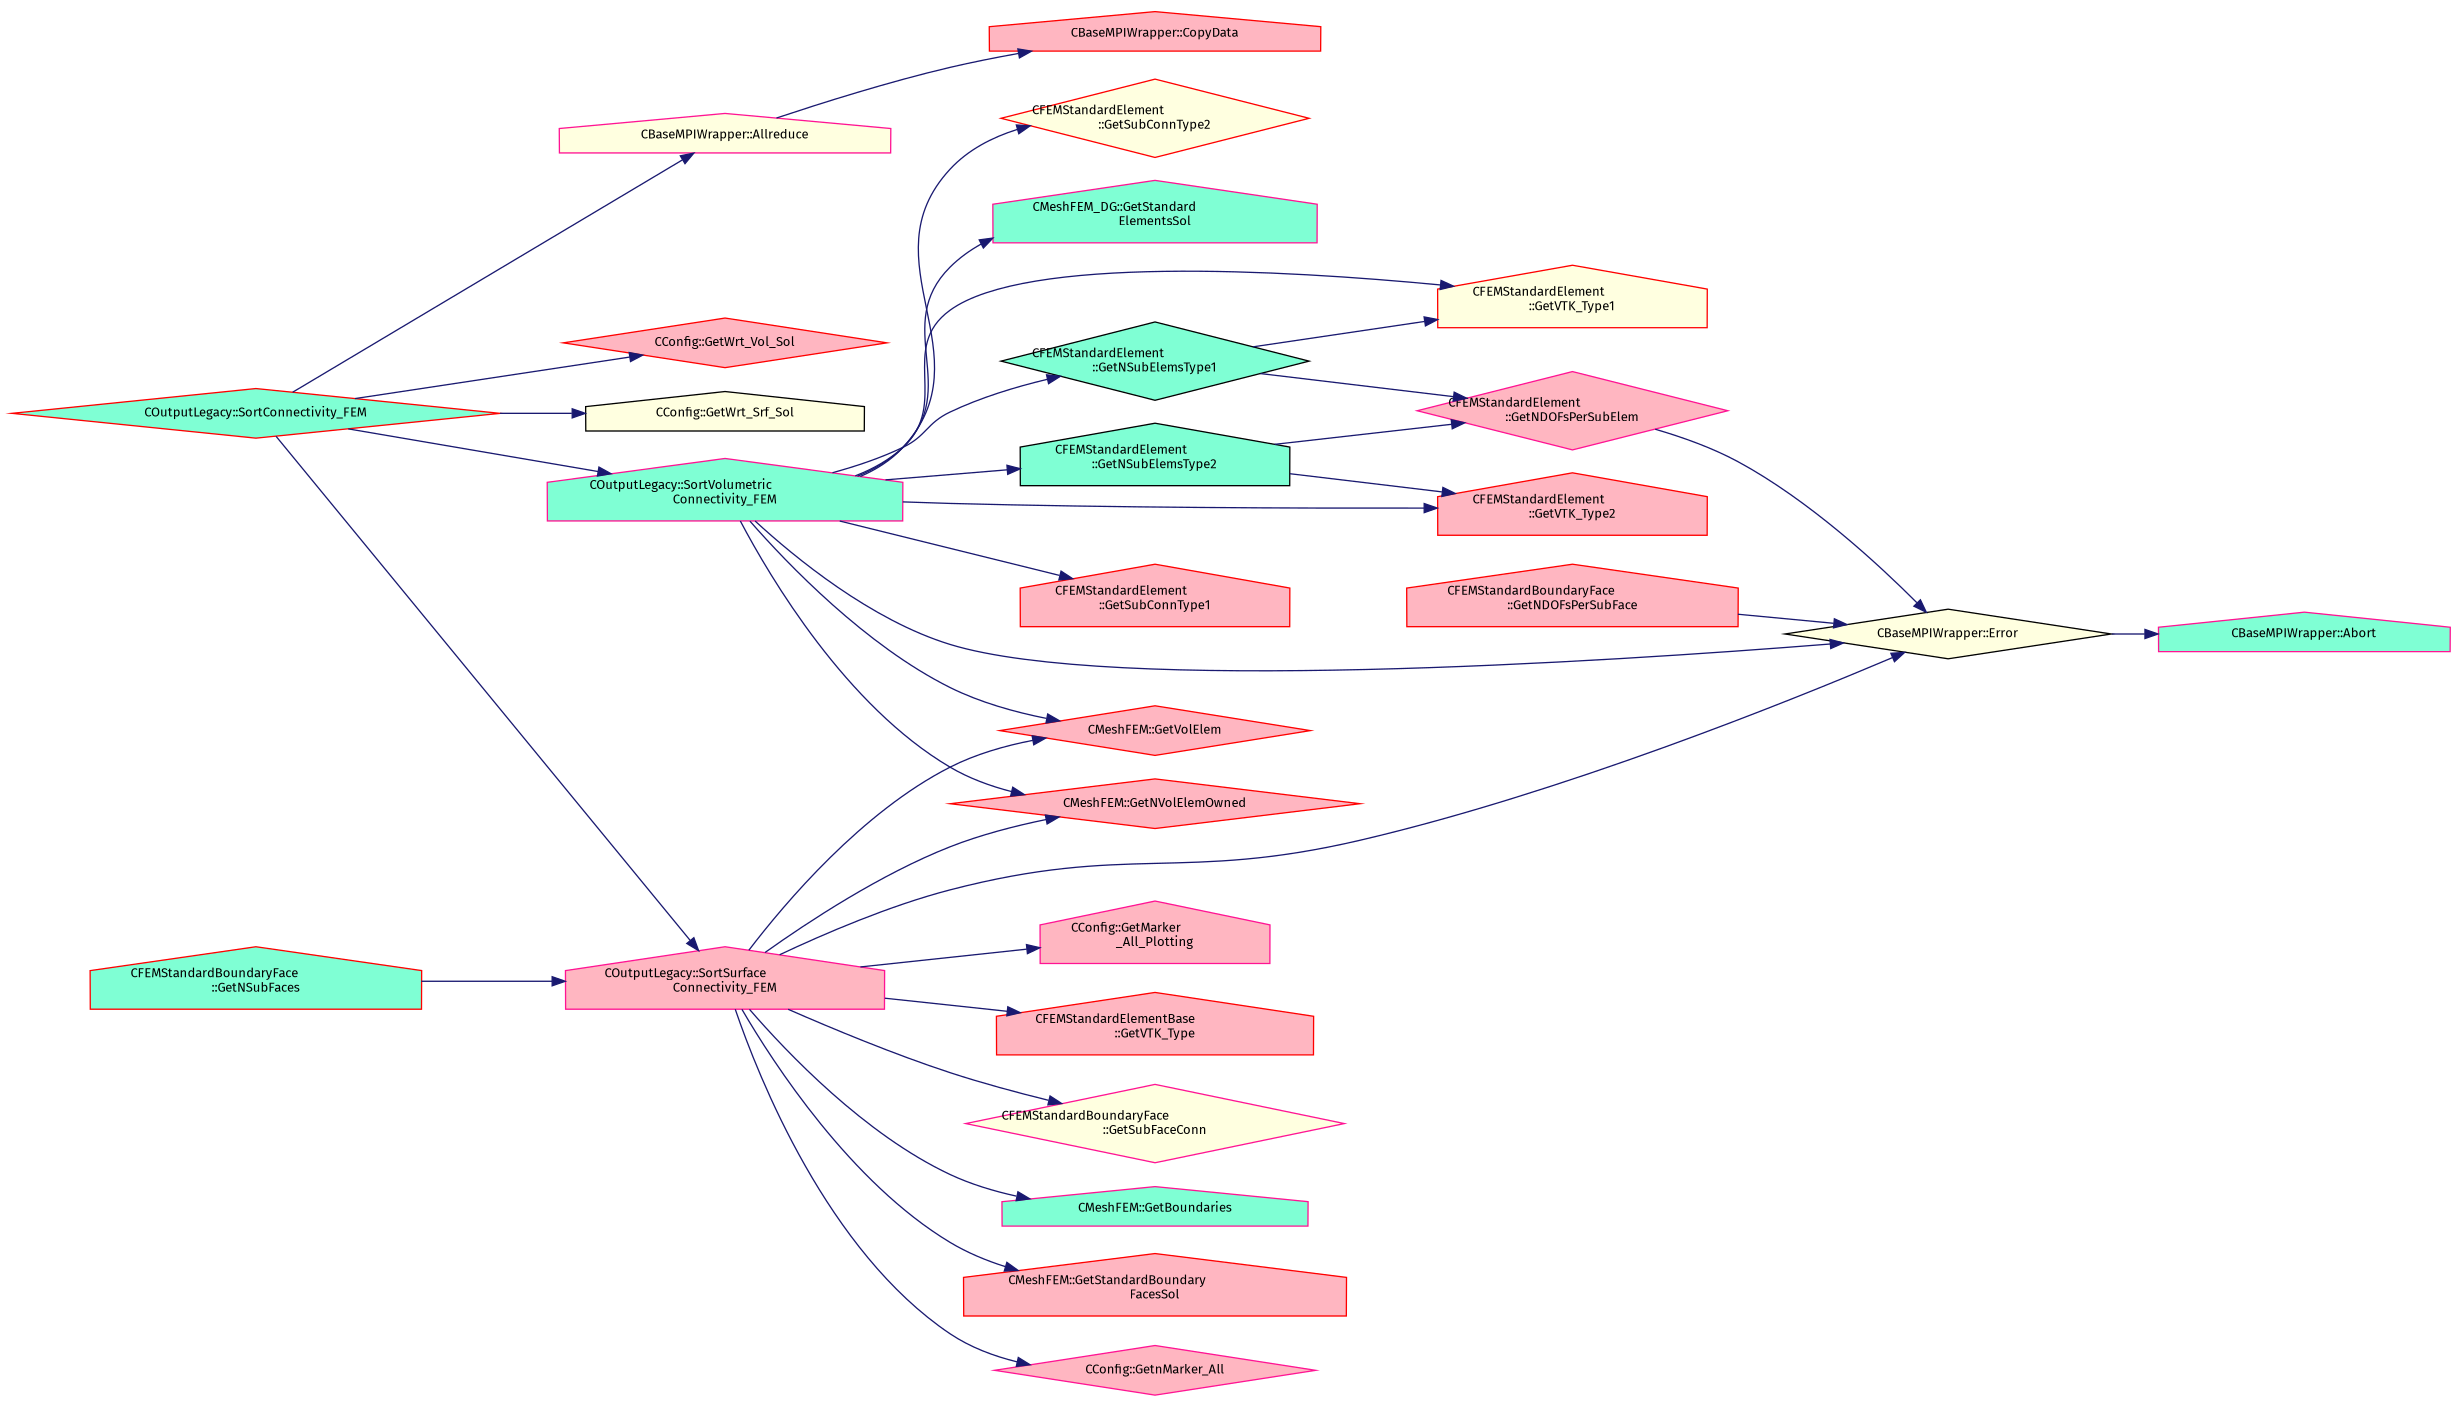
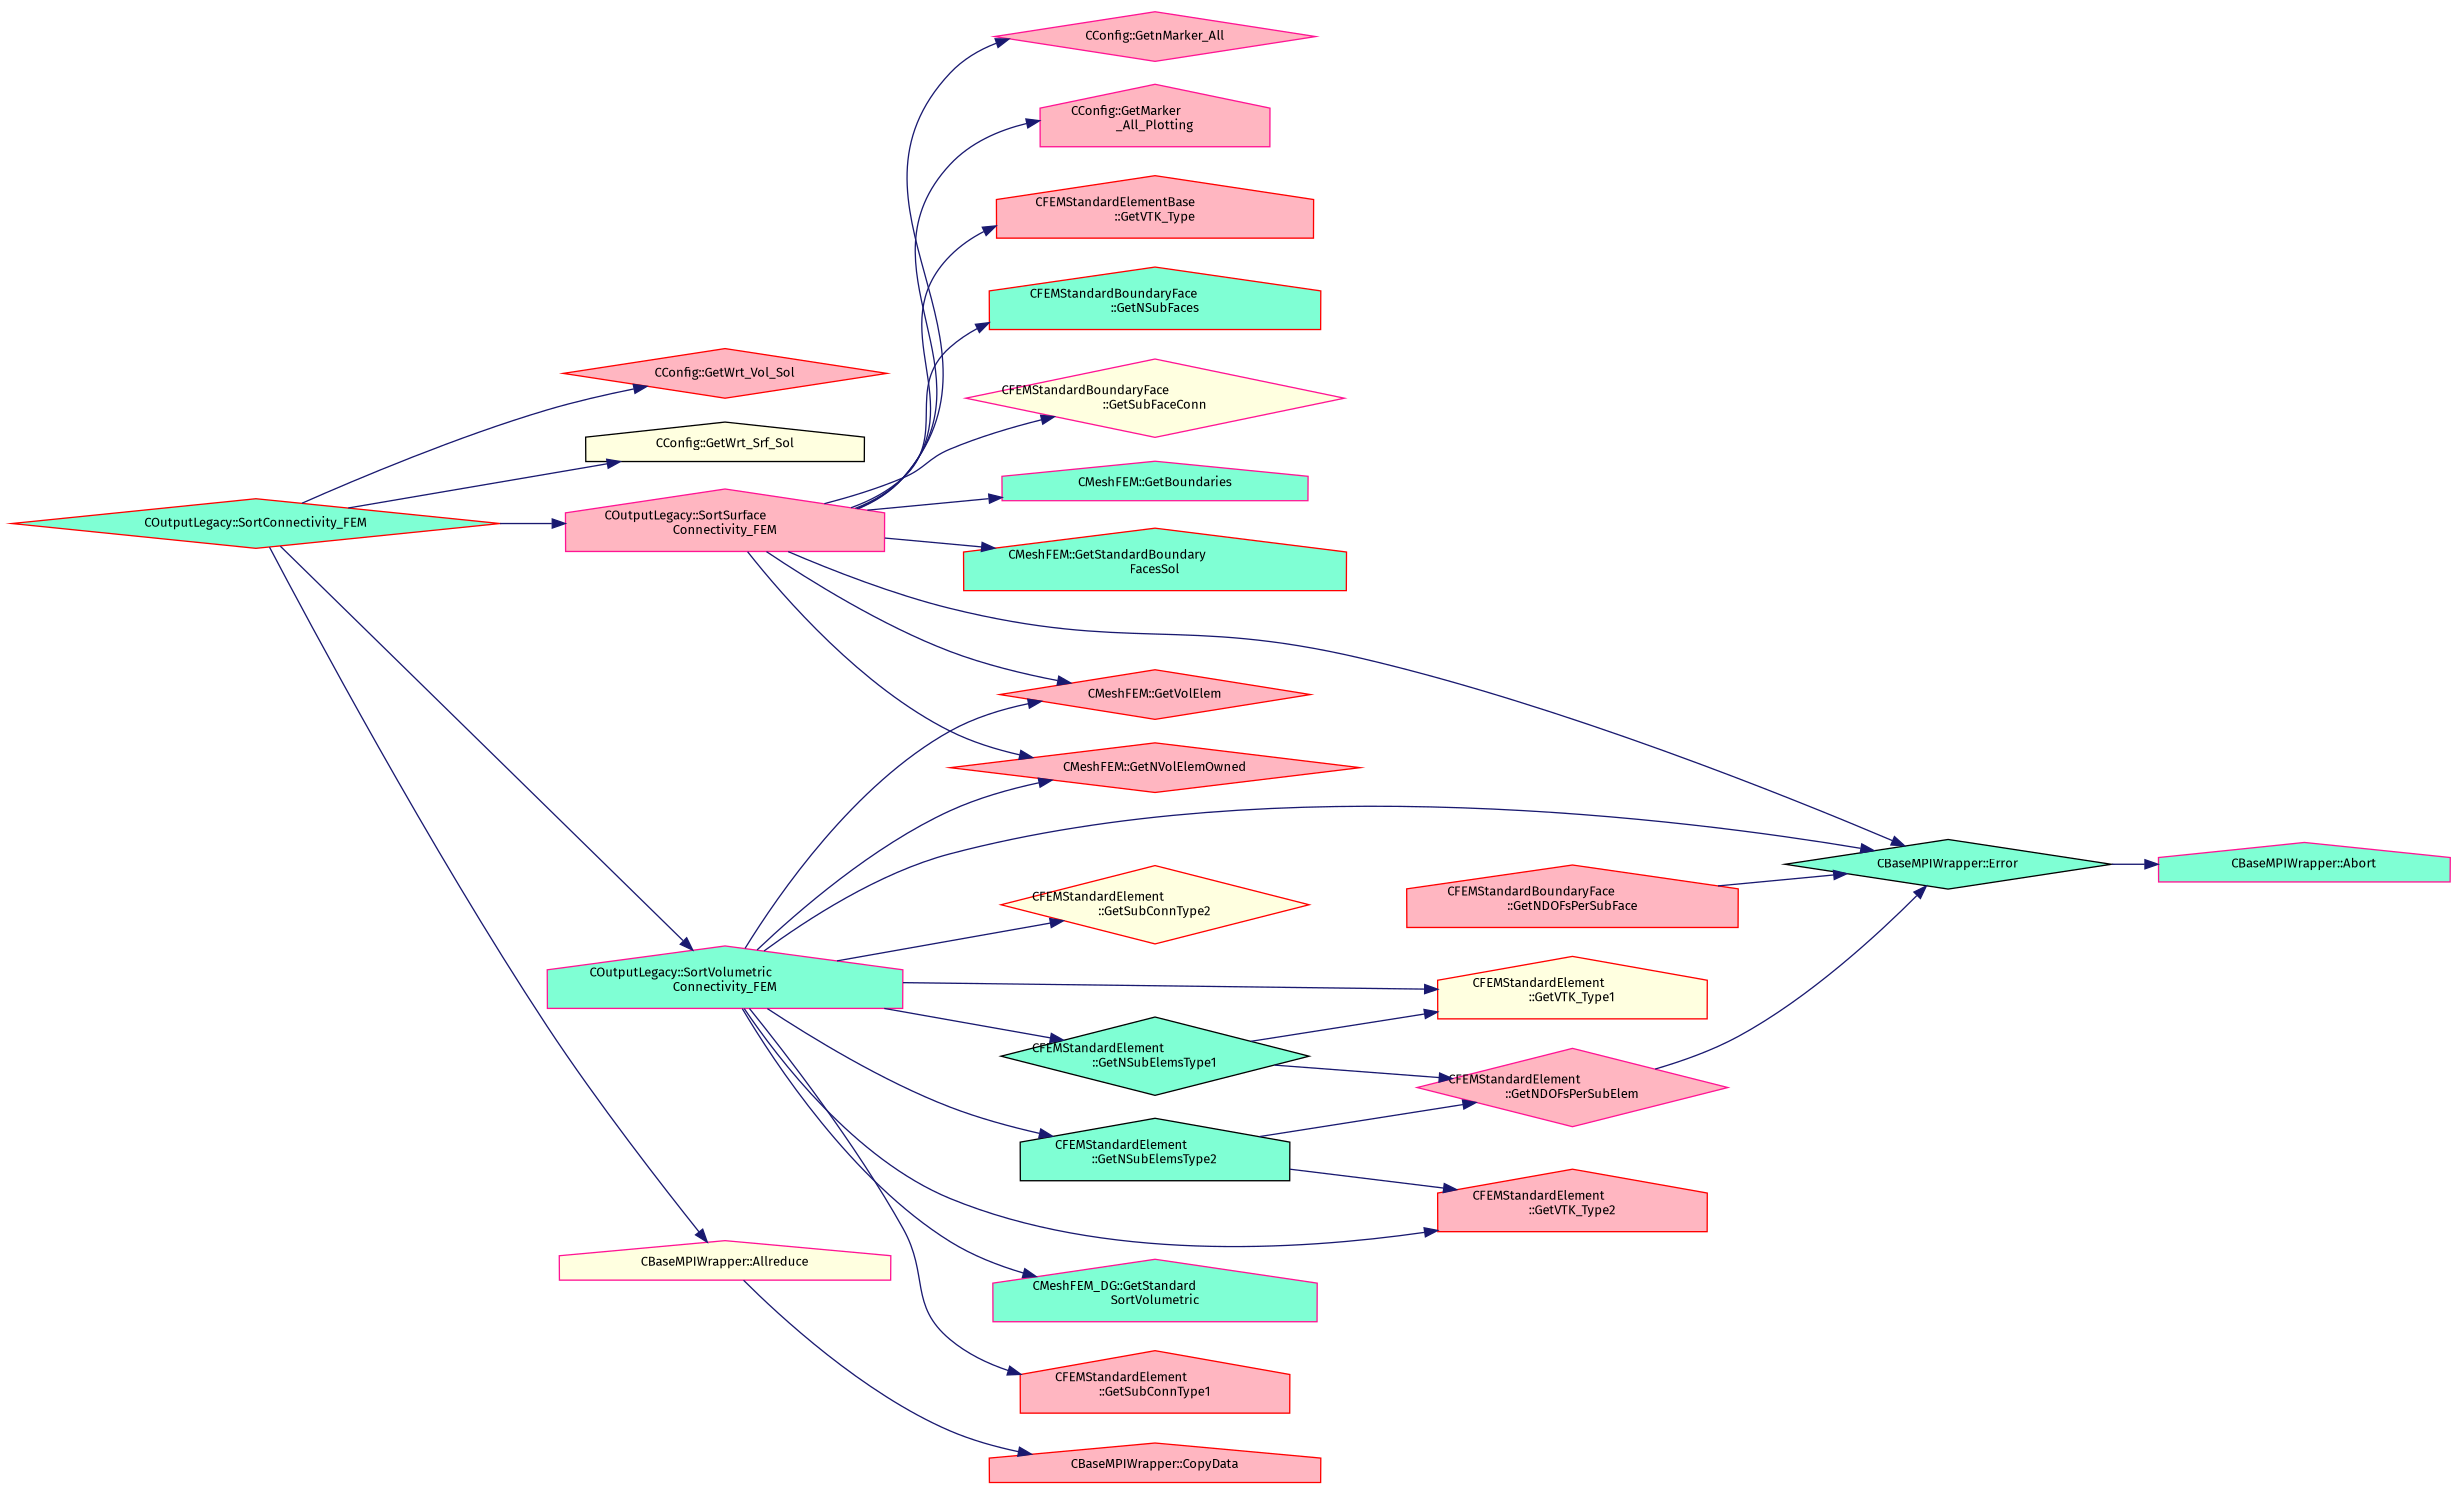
node "CMeshFEM_DG::GetStandard ElementsSol": label "CMeshFEM_DG::GetStandard ElementsSol" -> "CMeshFEM_DG::GetStandard SortVolumetric"
node "CBaseMPIWrapper::Error": fillcolor lightyellow -> aquamarine
edge "CFEMStandardBoundaryFace ::GetNSubFaces" -> "COutputLegacy::SortSurface Connectivity_FEM": reversed
node "CMeshFEM::GetStandardBoundary FacesSol": fillcolor lightpink -> aquamarine
